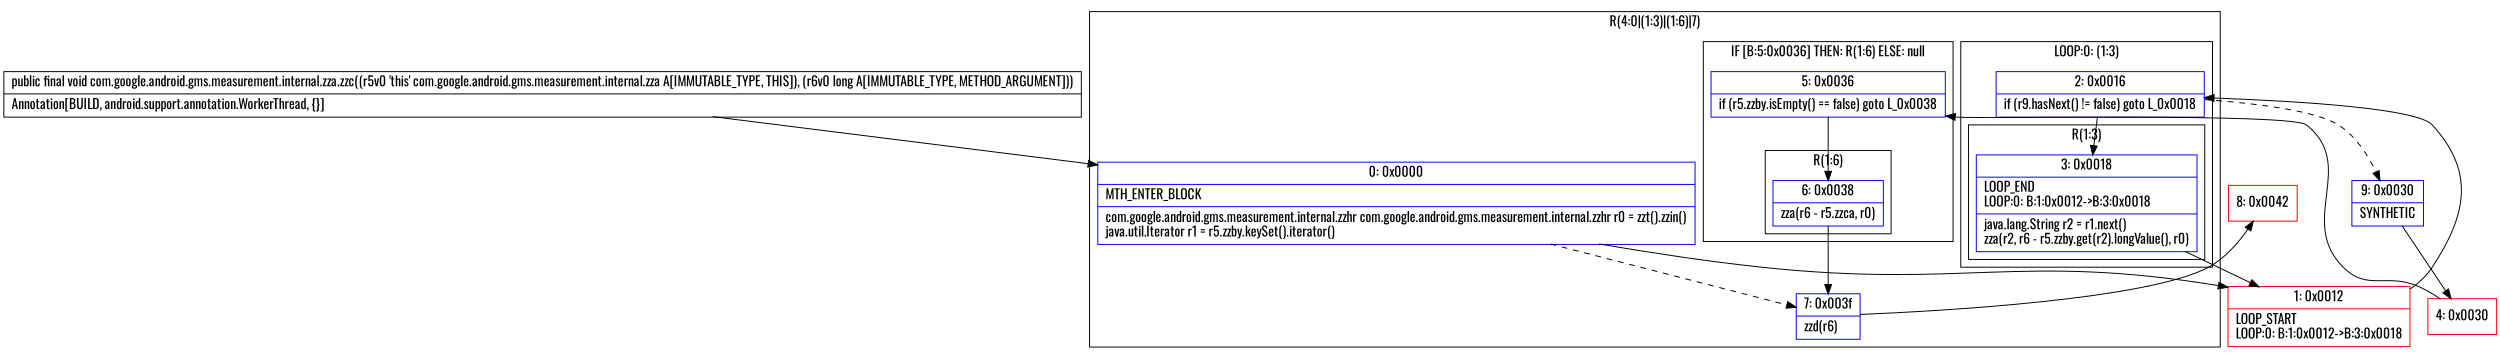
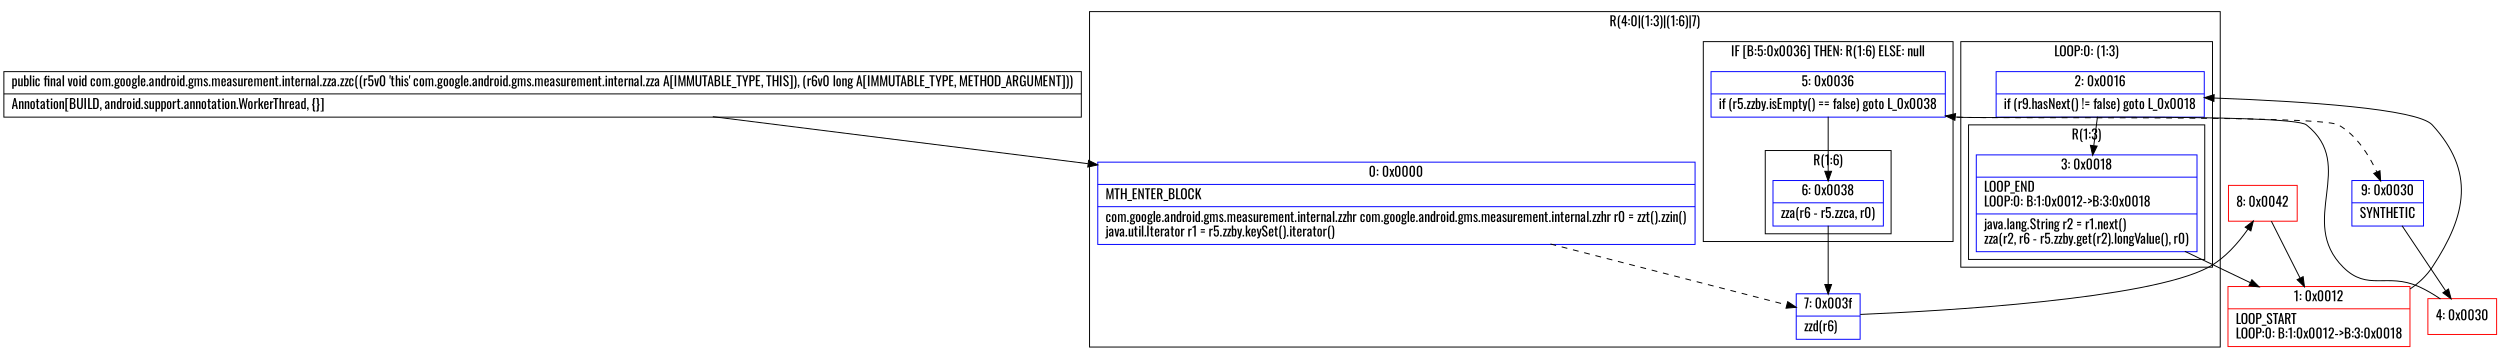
edge "2: 0x0016" -> "9: 0x0030": now "5: 0x0036" -> "9: 0x0030"
edge "0: 0x0000" -> "1: 0x0012": now "8: 0x0042" -> "1: 0x0012"
